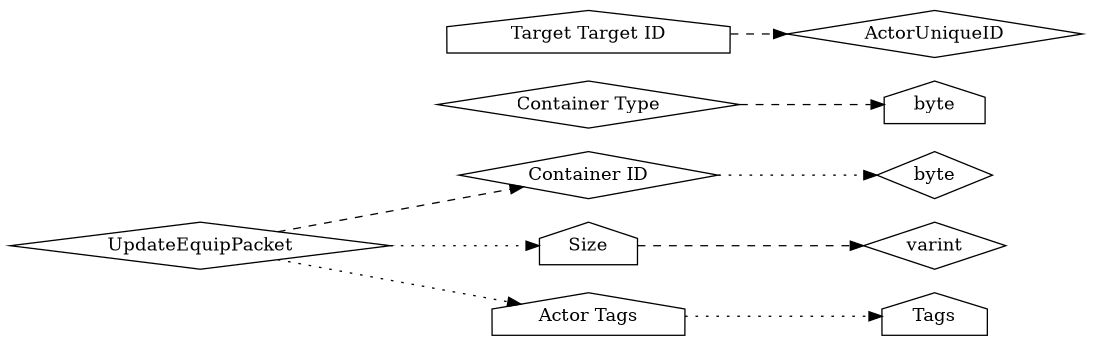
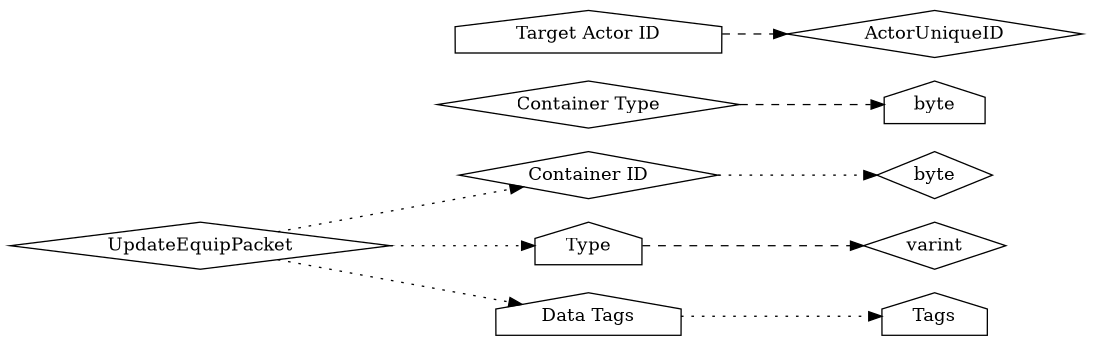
node "Target Target ID": label "Target Target ID" -> "Target Actor ID"
edge "UpdateEquipPacket" -> "Container ID": style dashed -> dotted
node "Size": label "Size" -> "Type"
node "Actor Tags": label "Actor Tags" -> "Data Tags"
